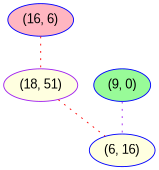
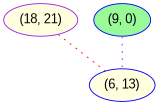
node "(16, 6)": removed
node "(18, 51)": label "(18, 51)" -> "(18, 21)"
node "(6, 16)": label "(6, 16)" -> "(6, 13)"
